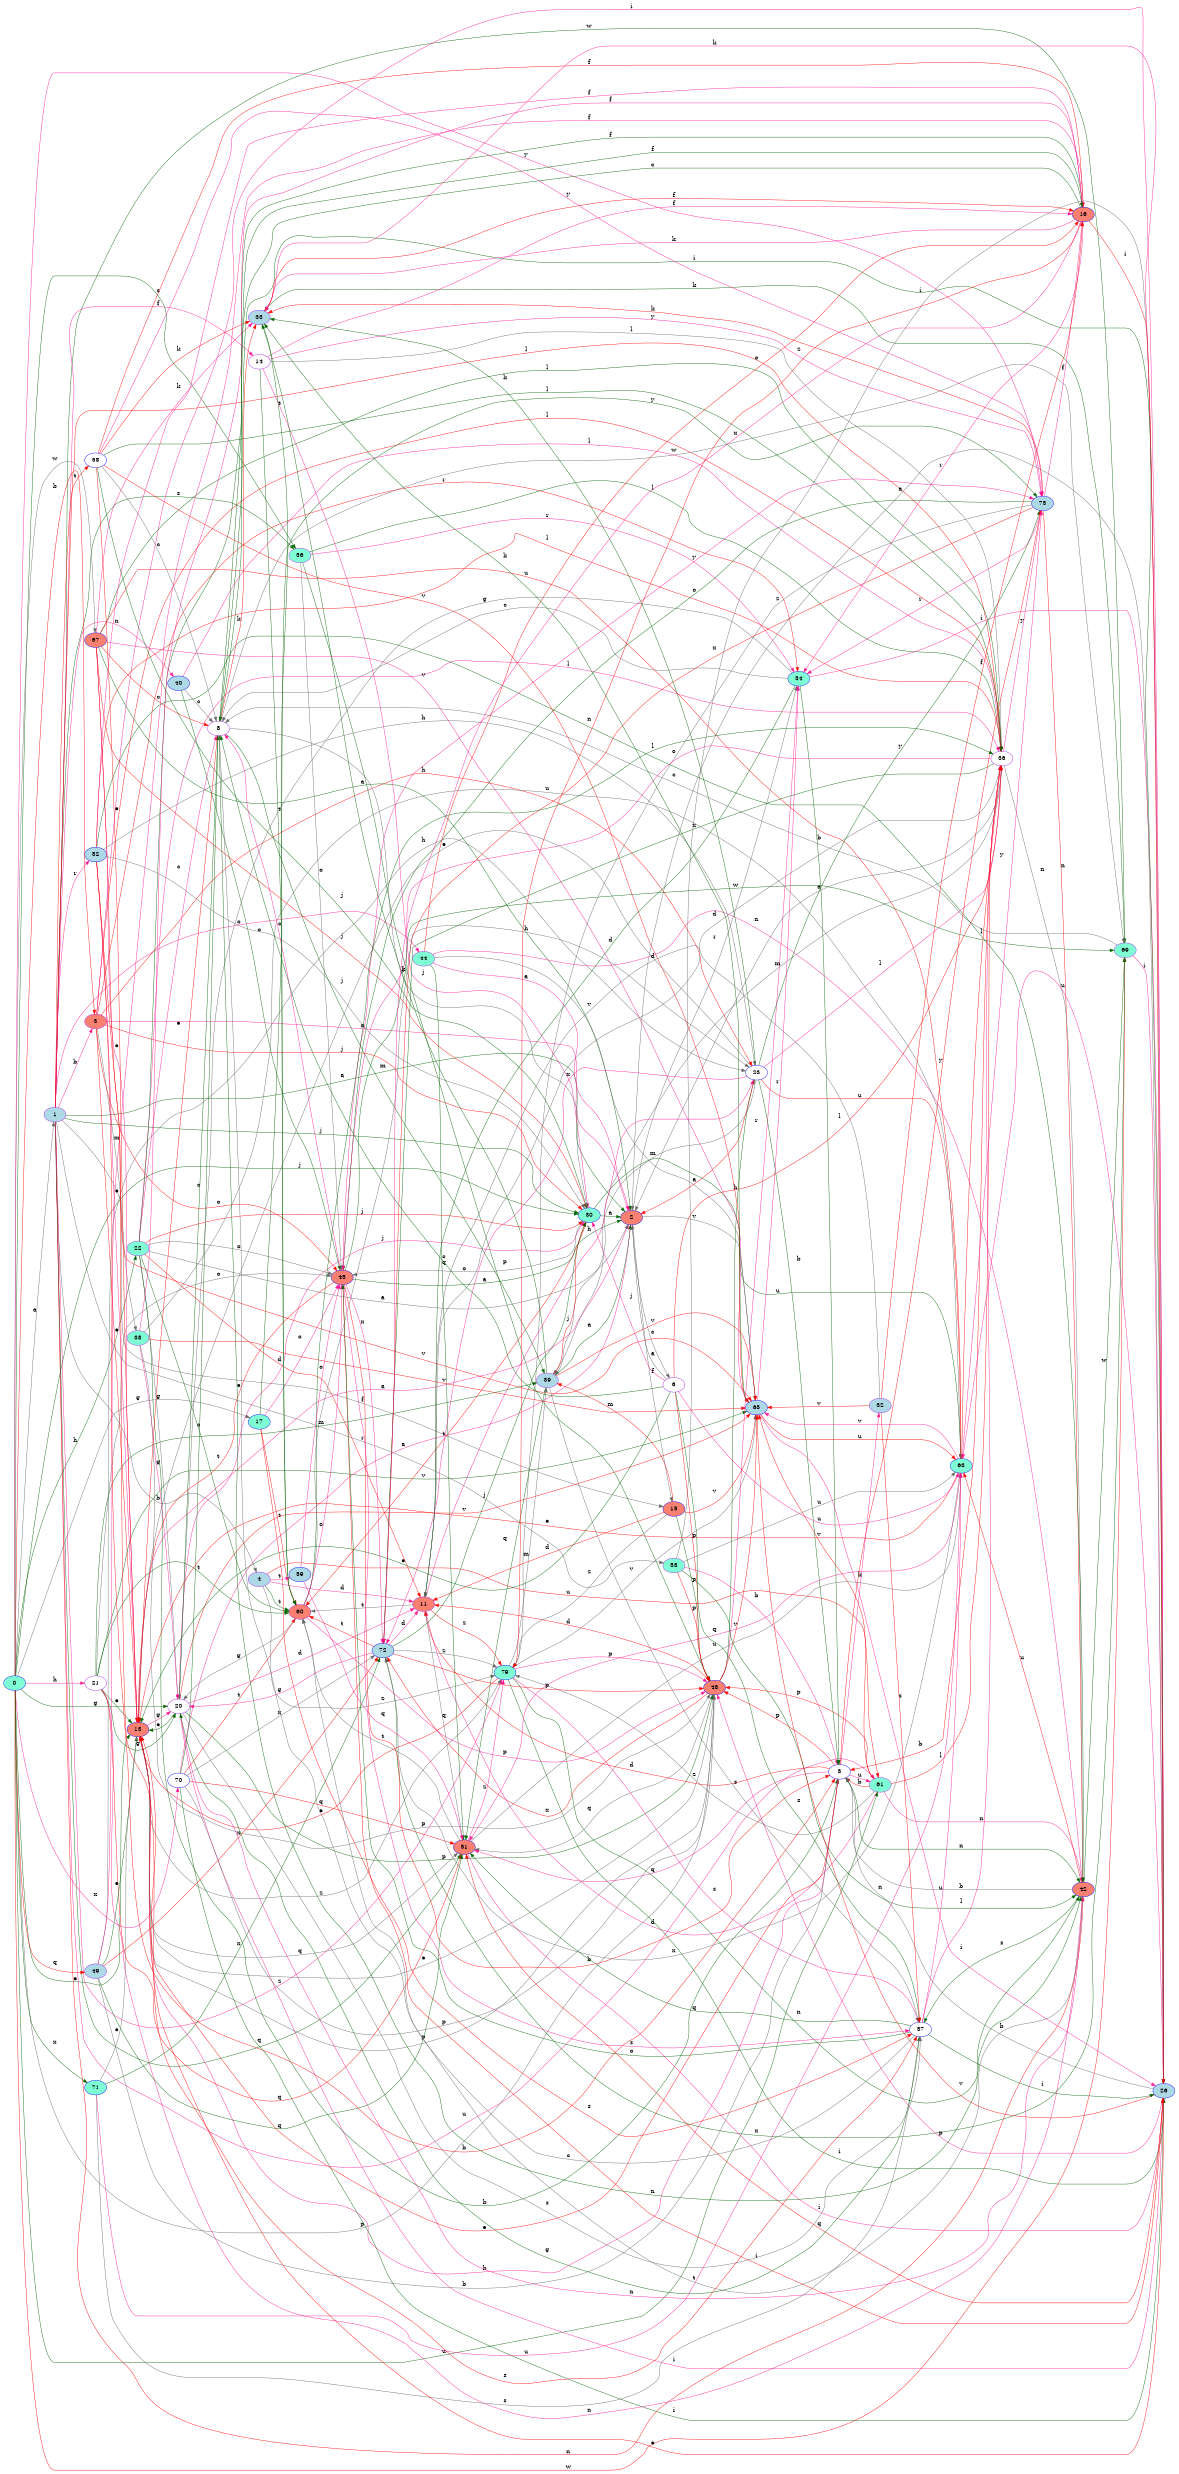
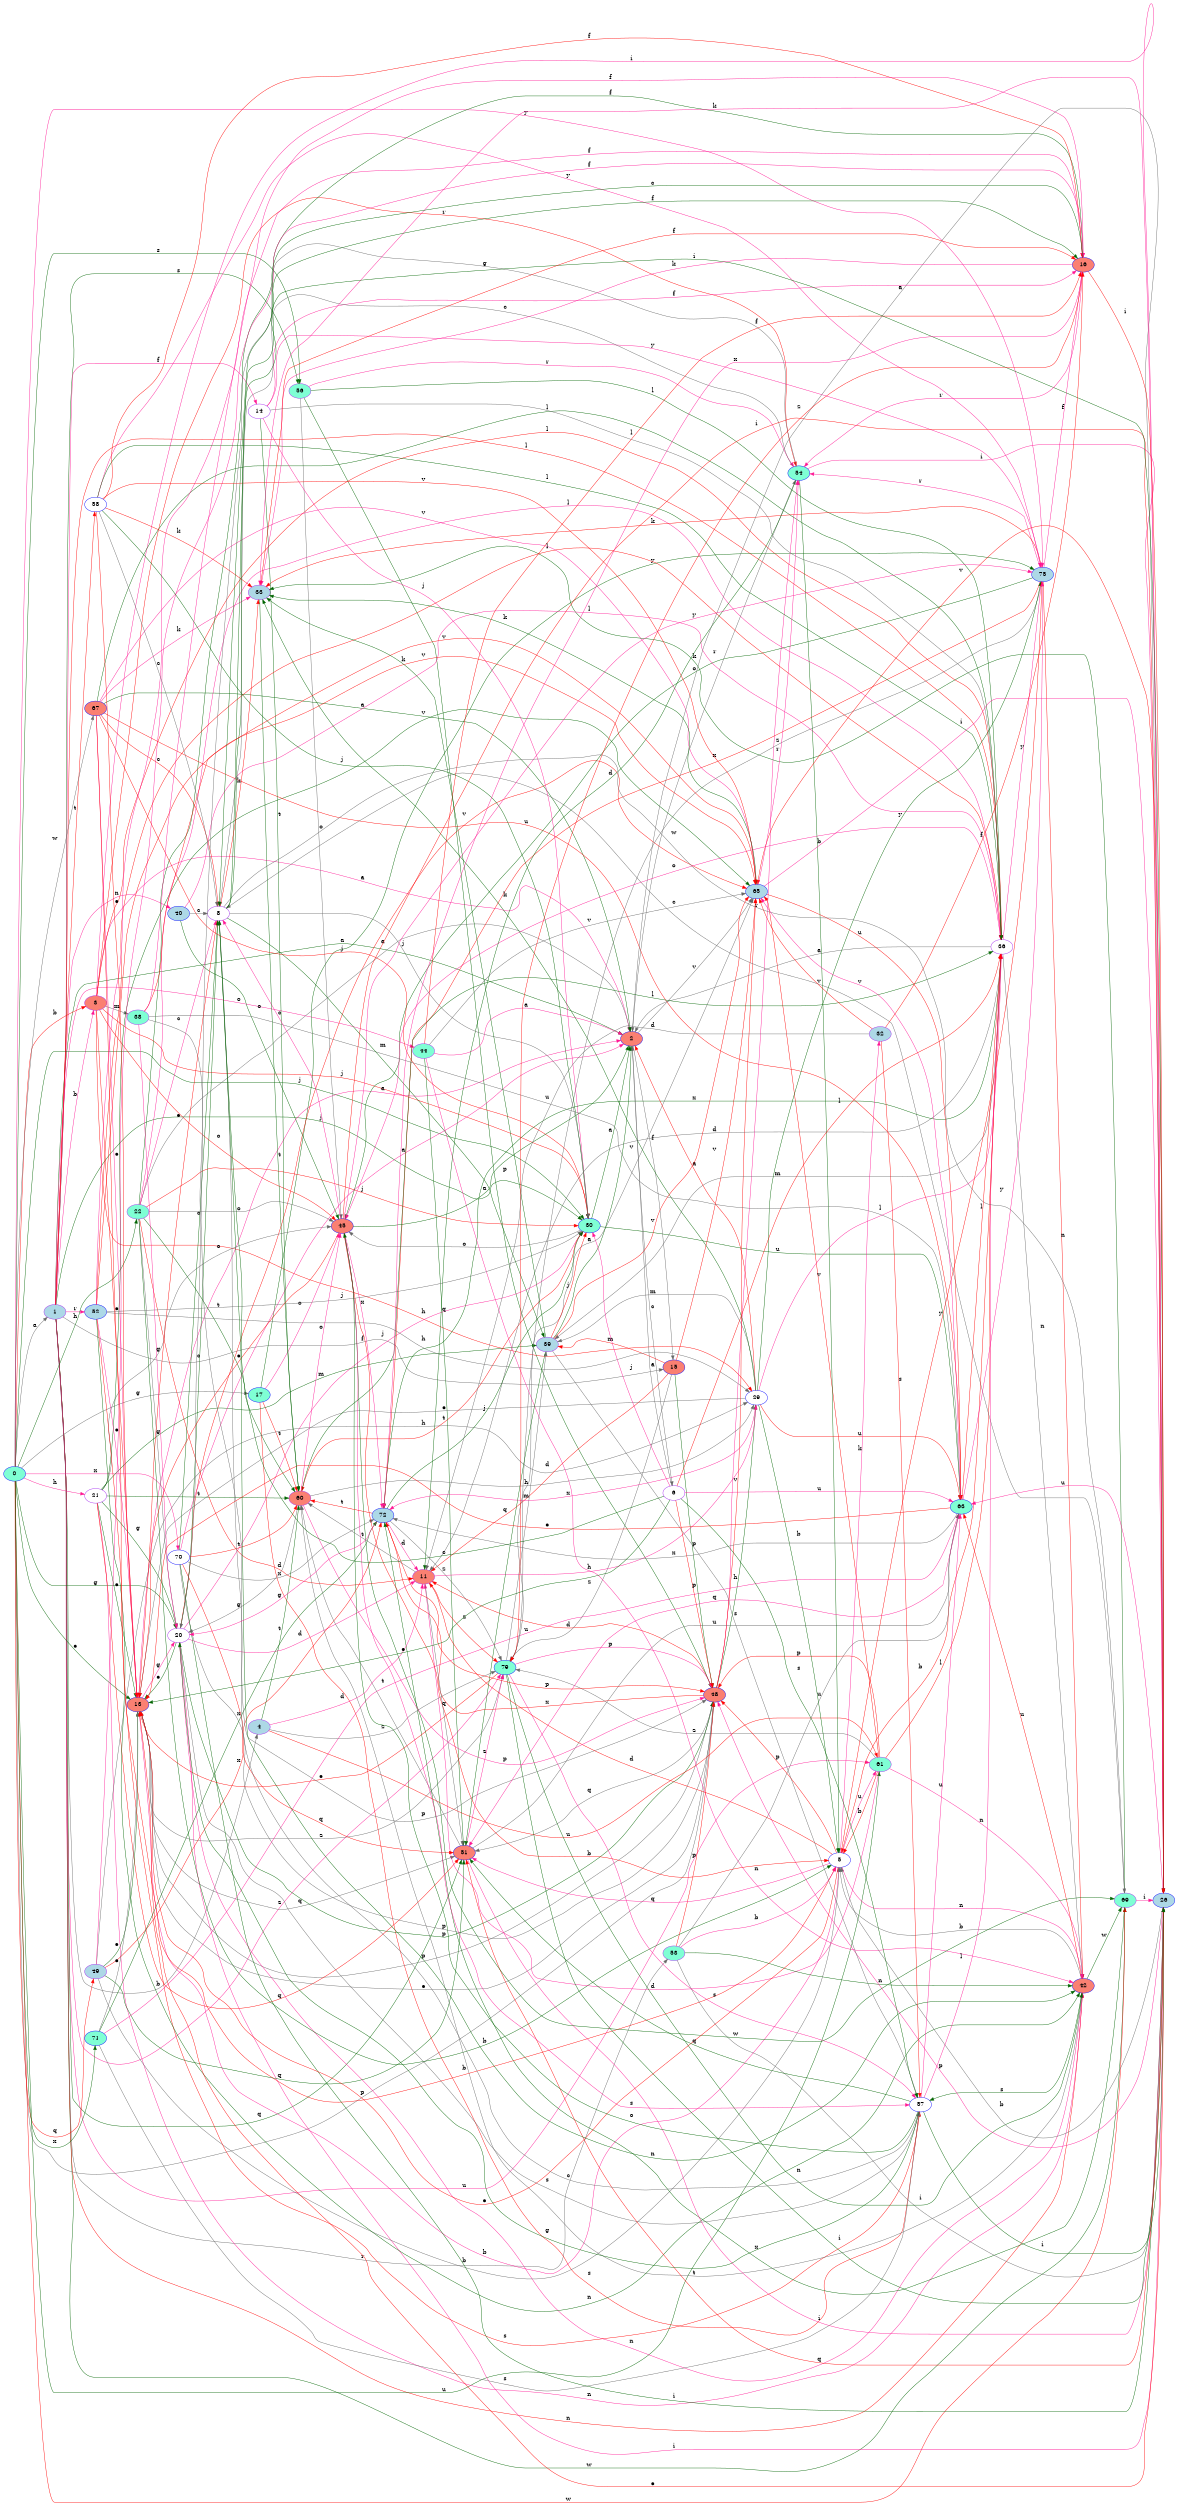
edge "44" -> "16": label "o" -> "f"
node "23": label "23" -> "29"
node "59": removed
edge "5" -> "42": color darkgreen -> deeppink
